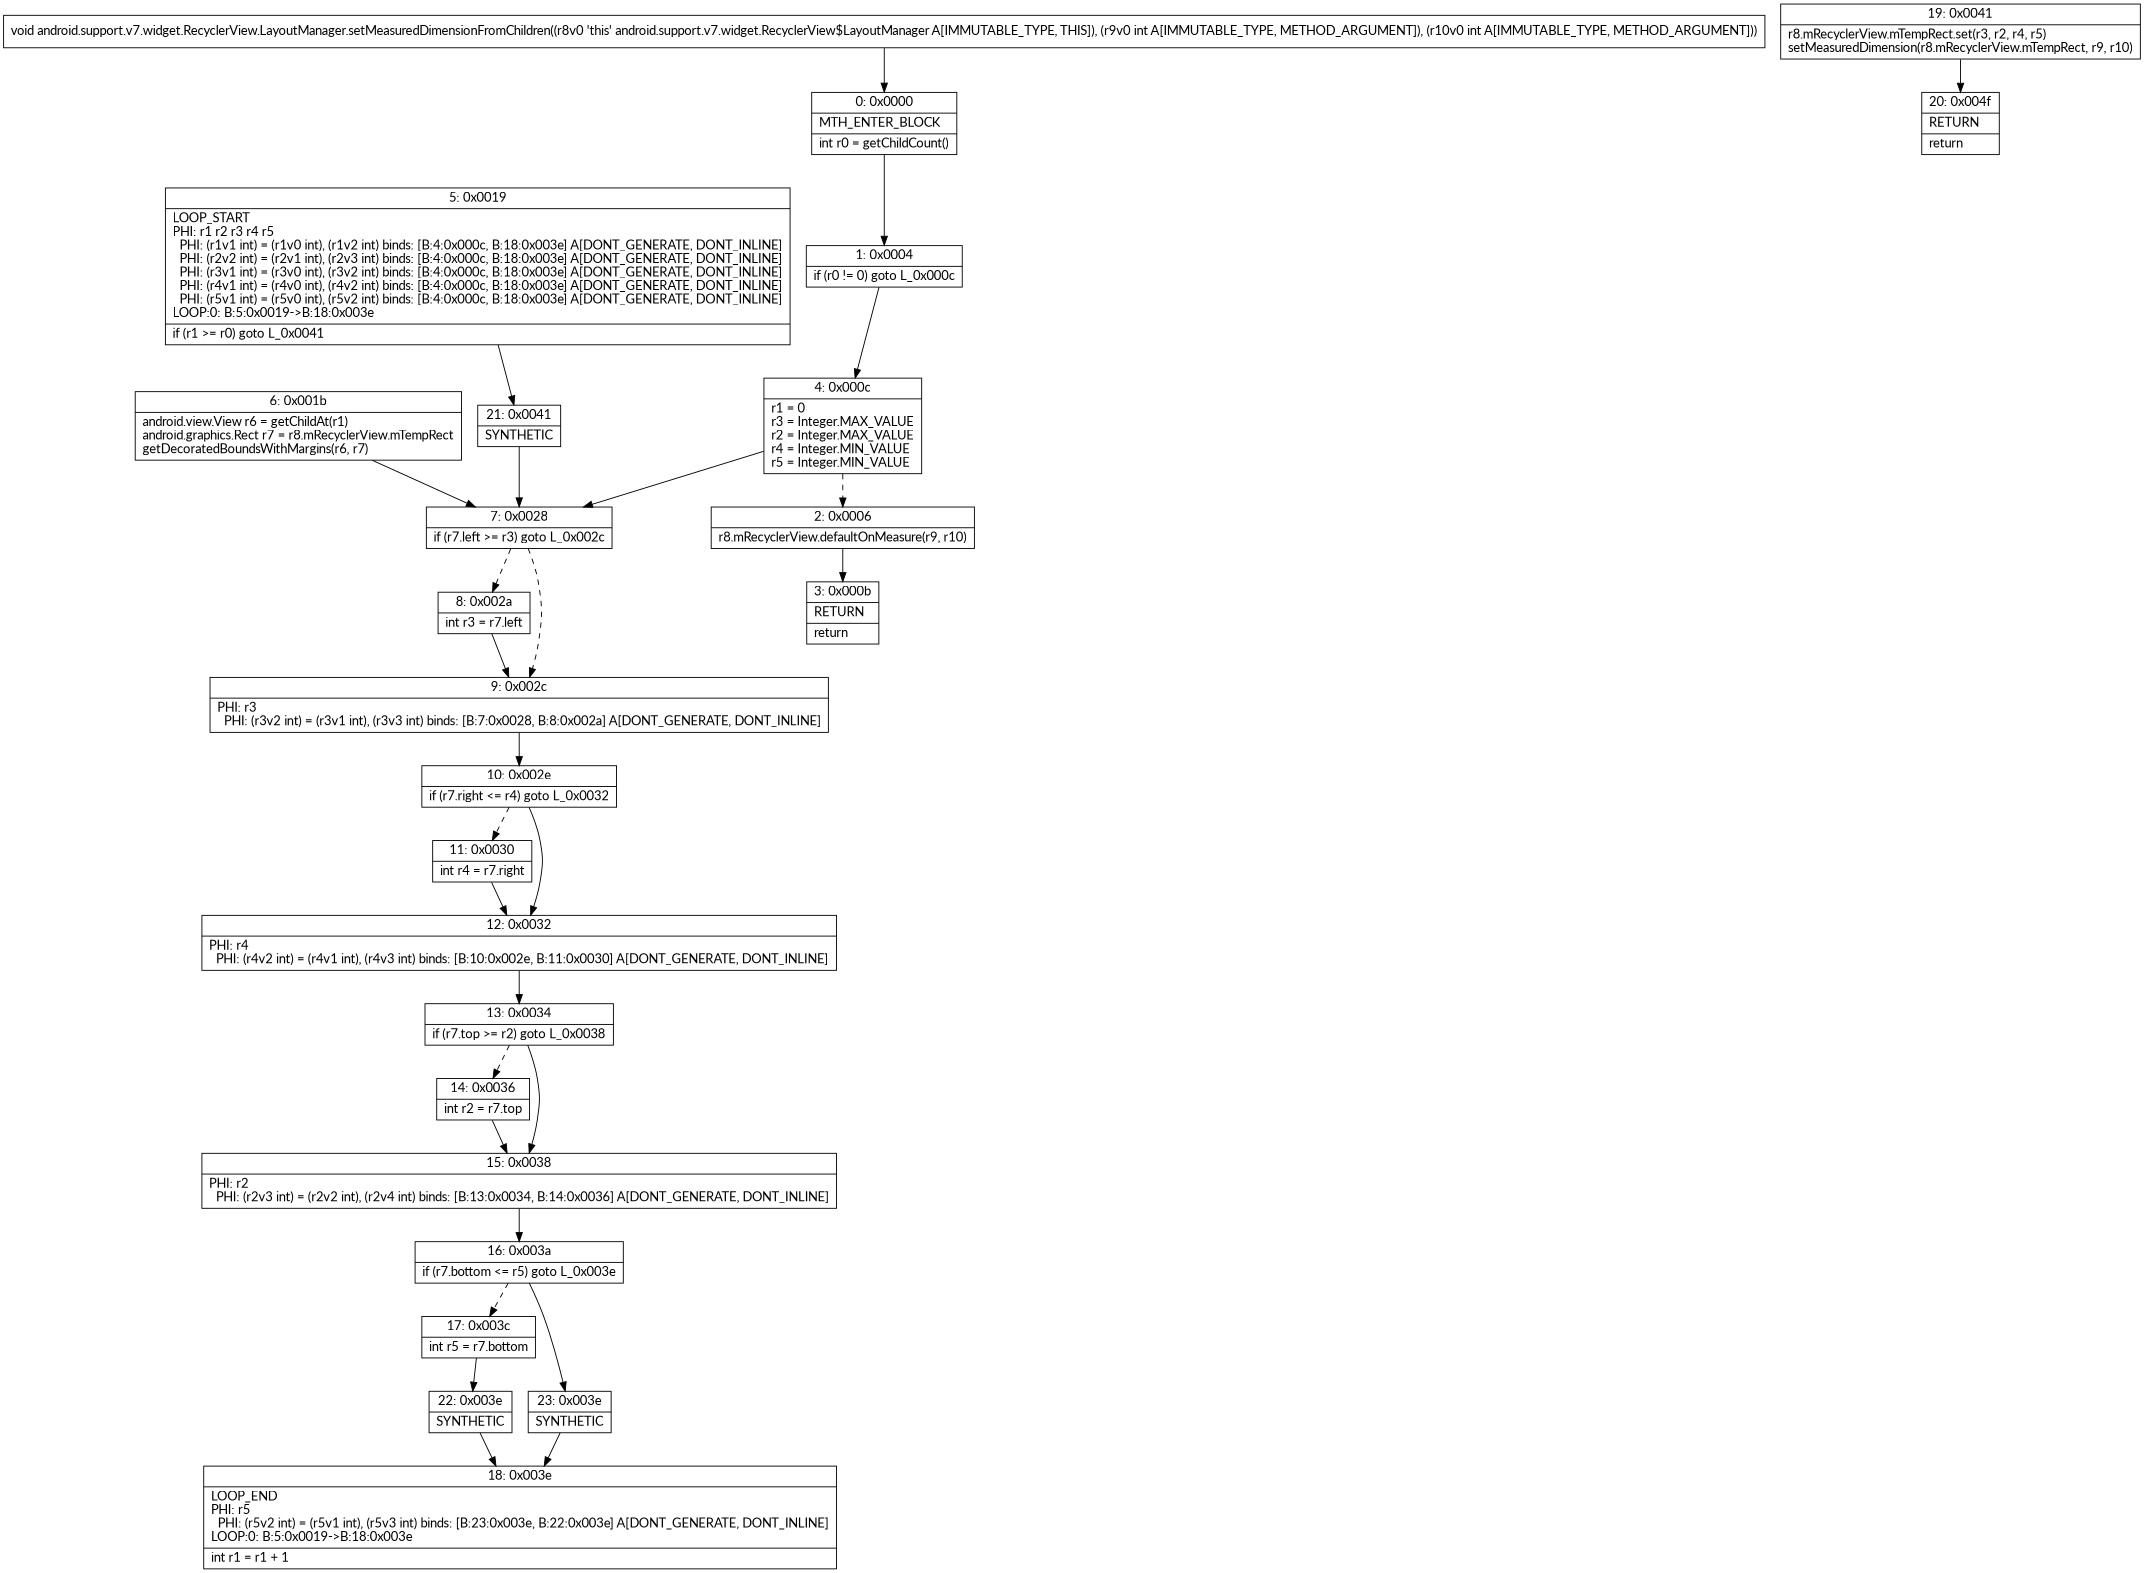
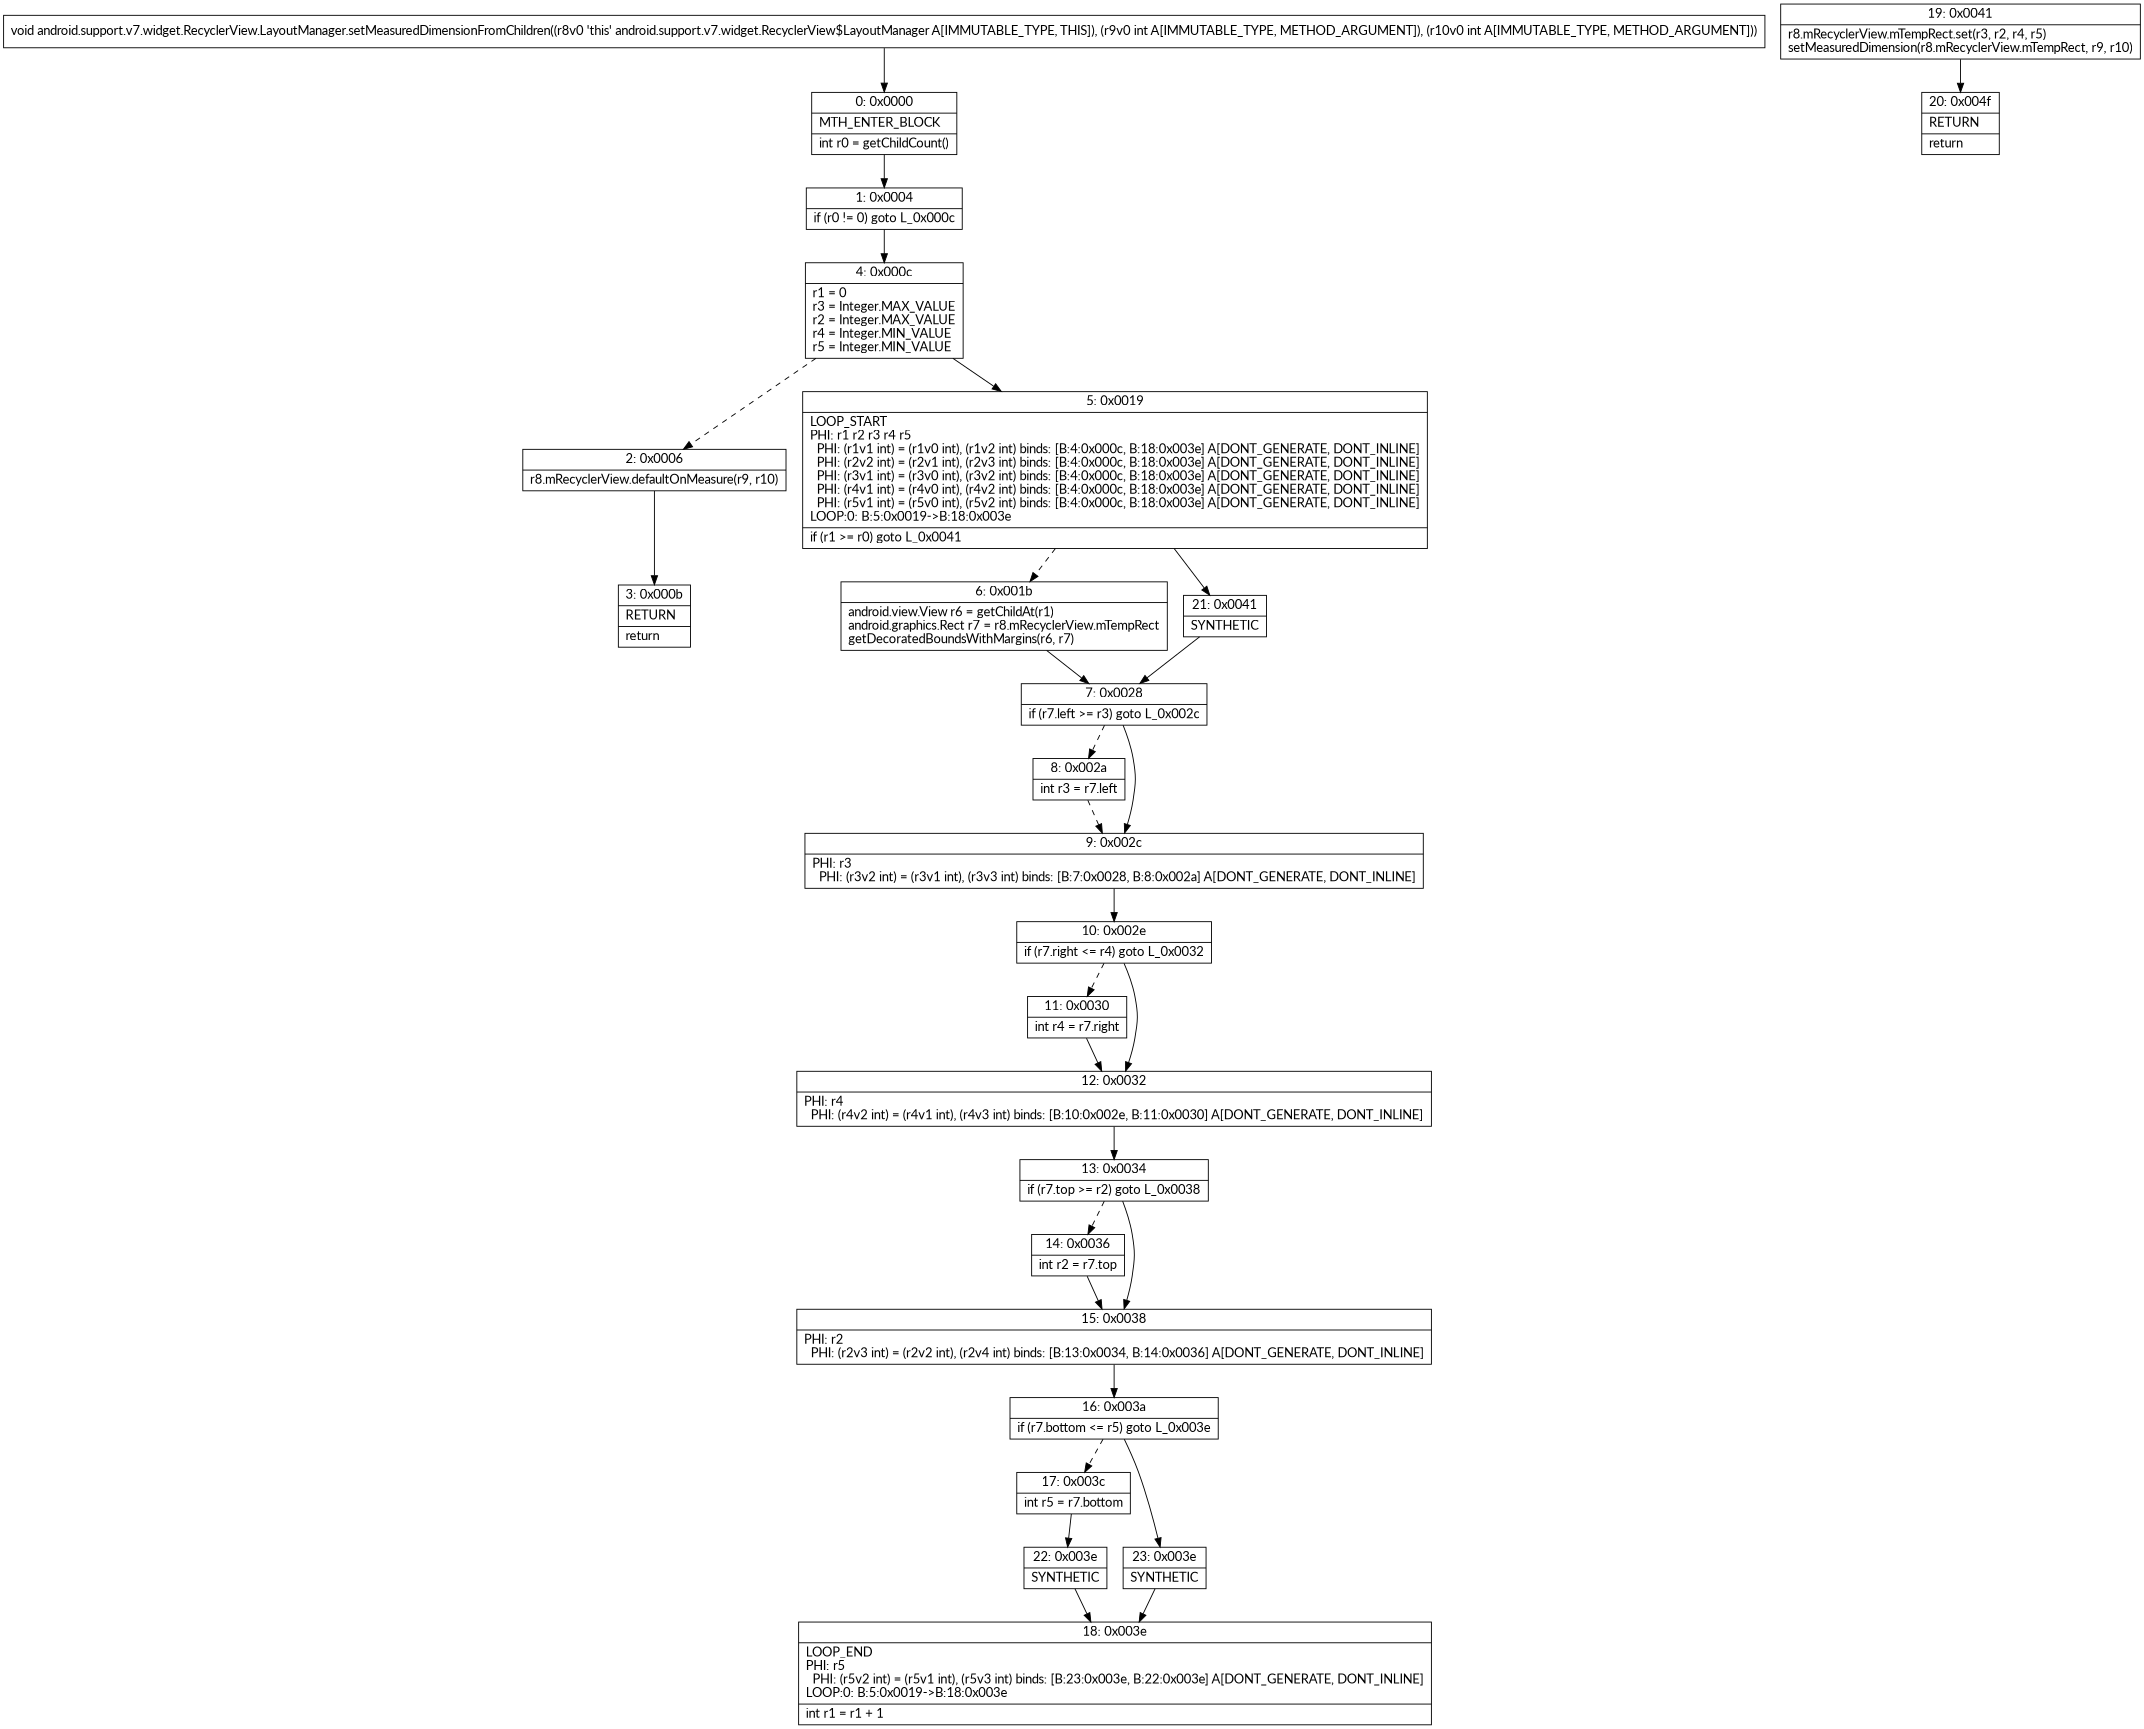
edge "4: 0x000c" -> "7: 0x0028": now "4: 0x000c" -> "5: 0x0019"
edge "5: 0x0019" -> "6: 0x001b": added
edge "7: 0x0028" -> "9: 0x002c": style dashed -> solid
edge "8: 0x002a" -> "9: 0x002c": style solid -> dashed
